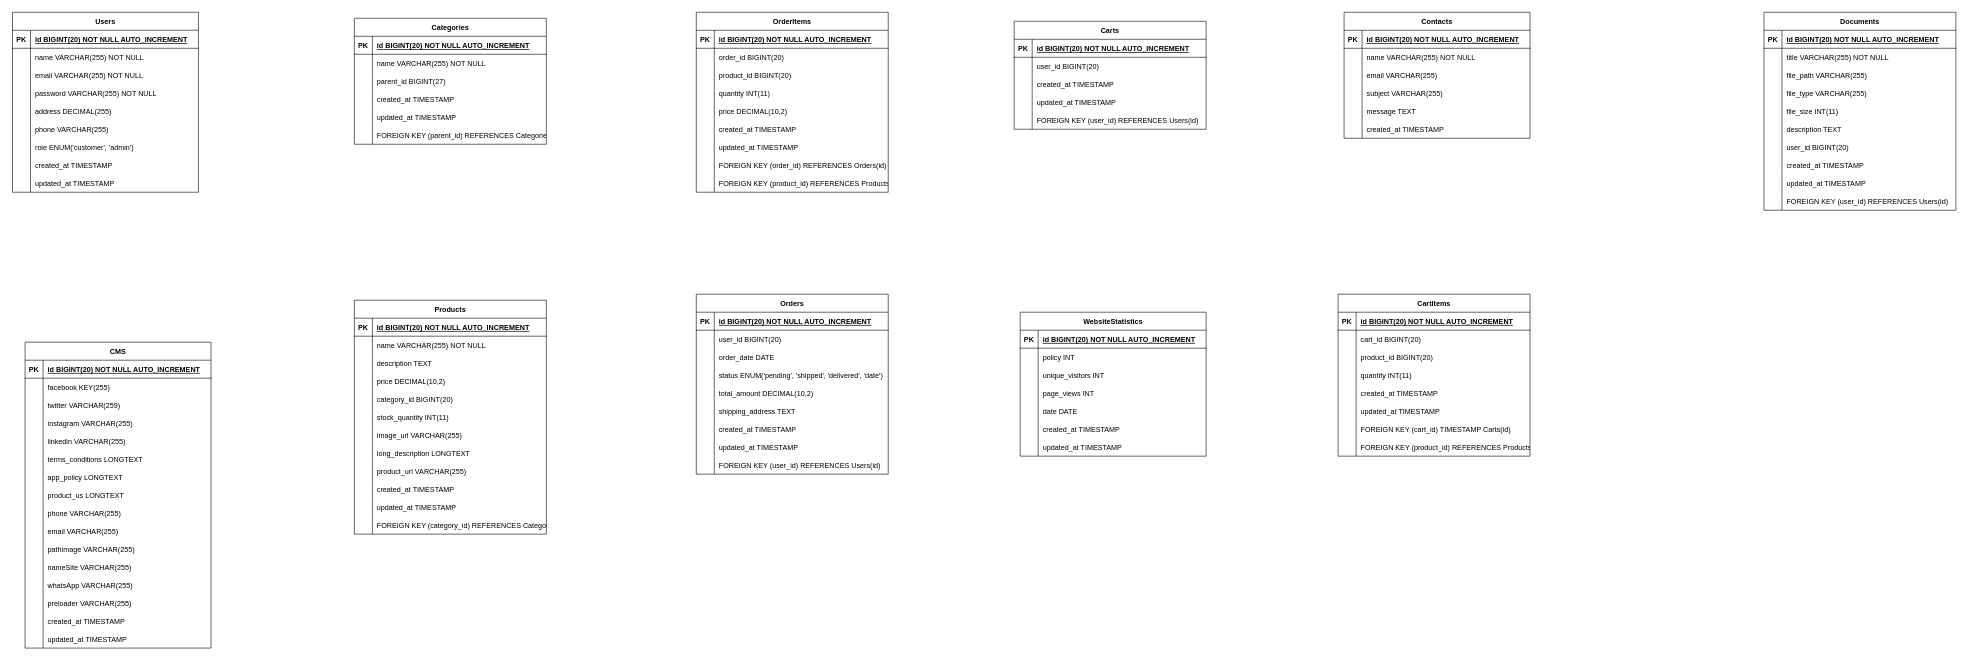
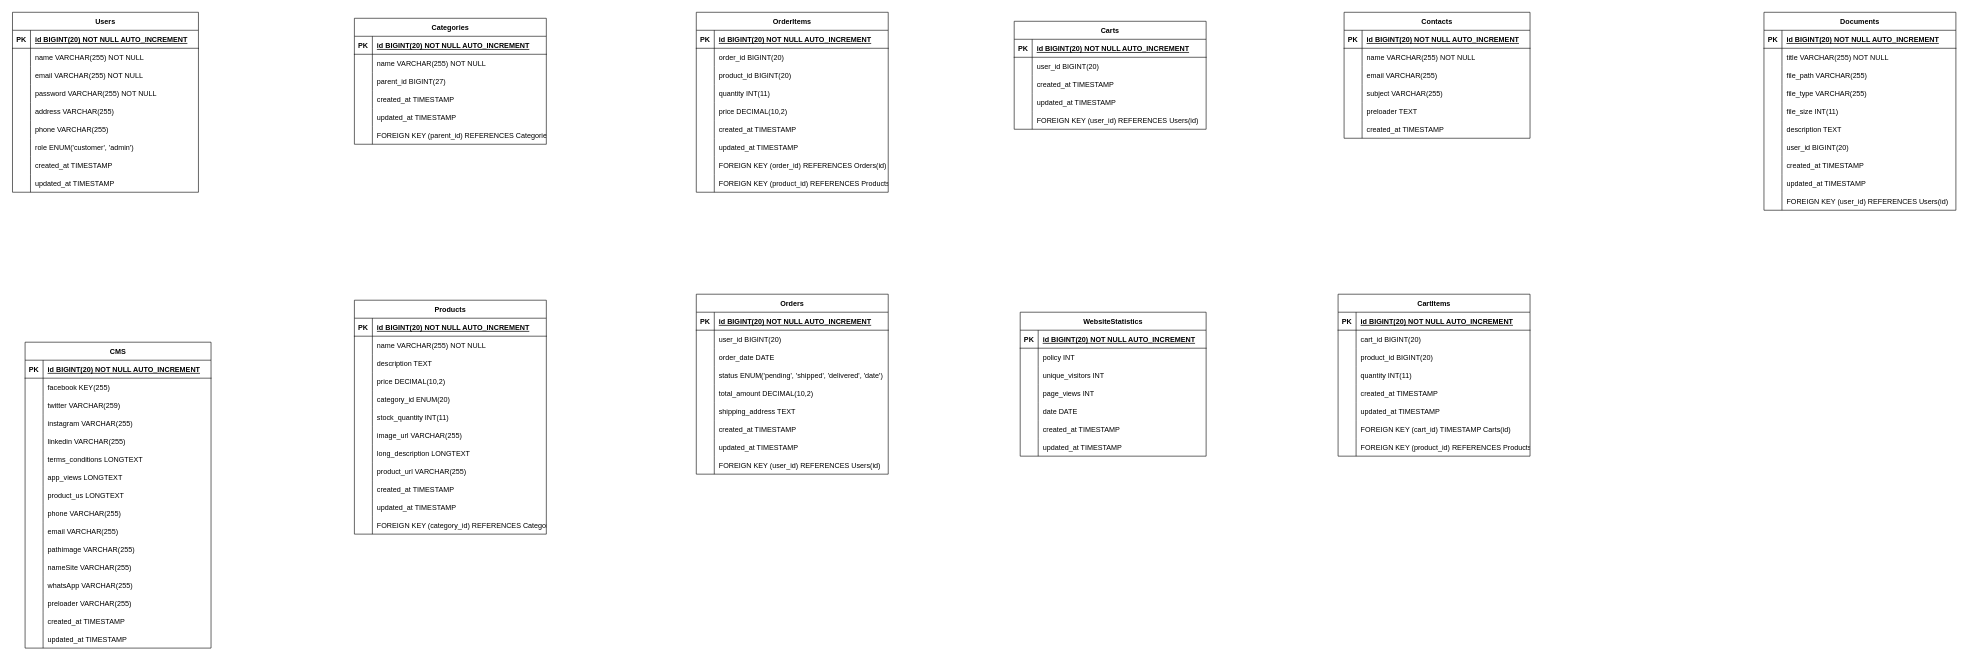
node "address DECIMAL(255)": label "address DECIMAL(255)" -> "address VARCHAR(255)"
node "message TEXT": label "message TEXT" -> "preloader TEXT"
node "category_id BIGINT(20)": label "category_id BIGINT(20)" -> "category_id ENUM(20)"
node "app_policy LONGTEXT": label "app_policy LONGTEXT" -> "app_views LONGTEXT"
